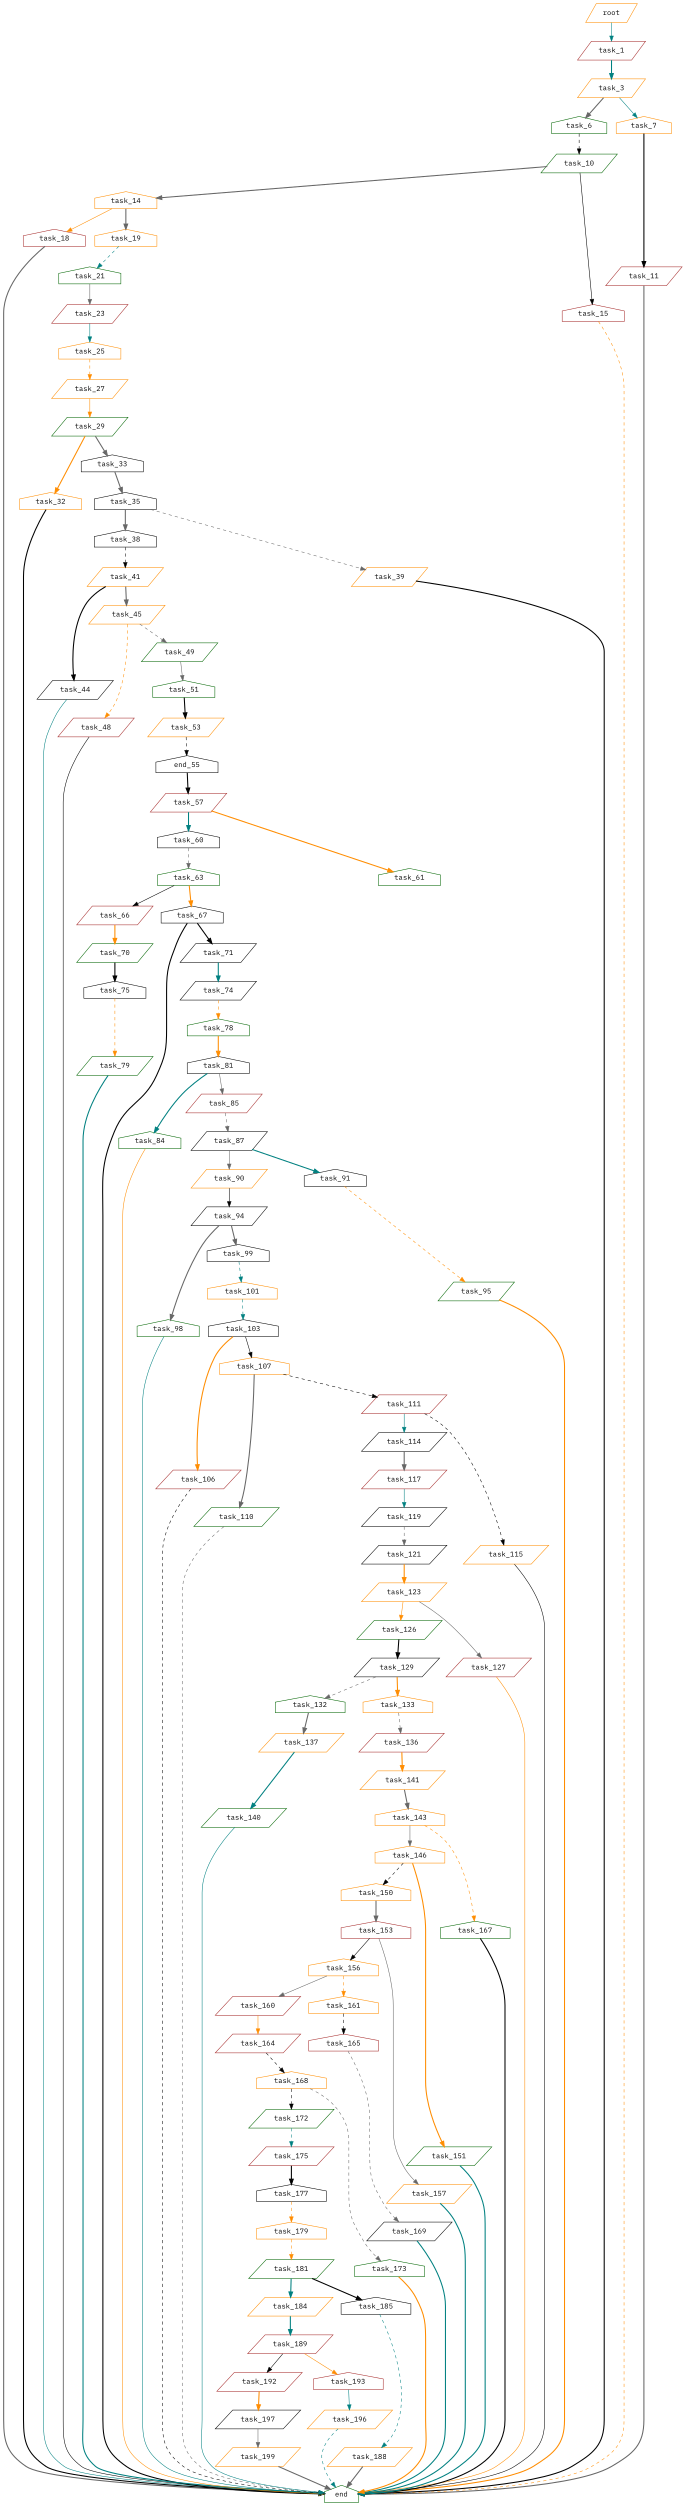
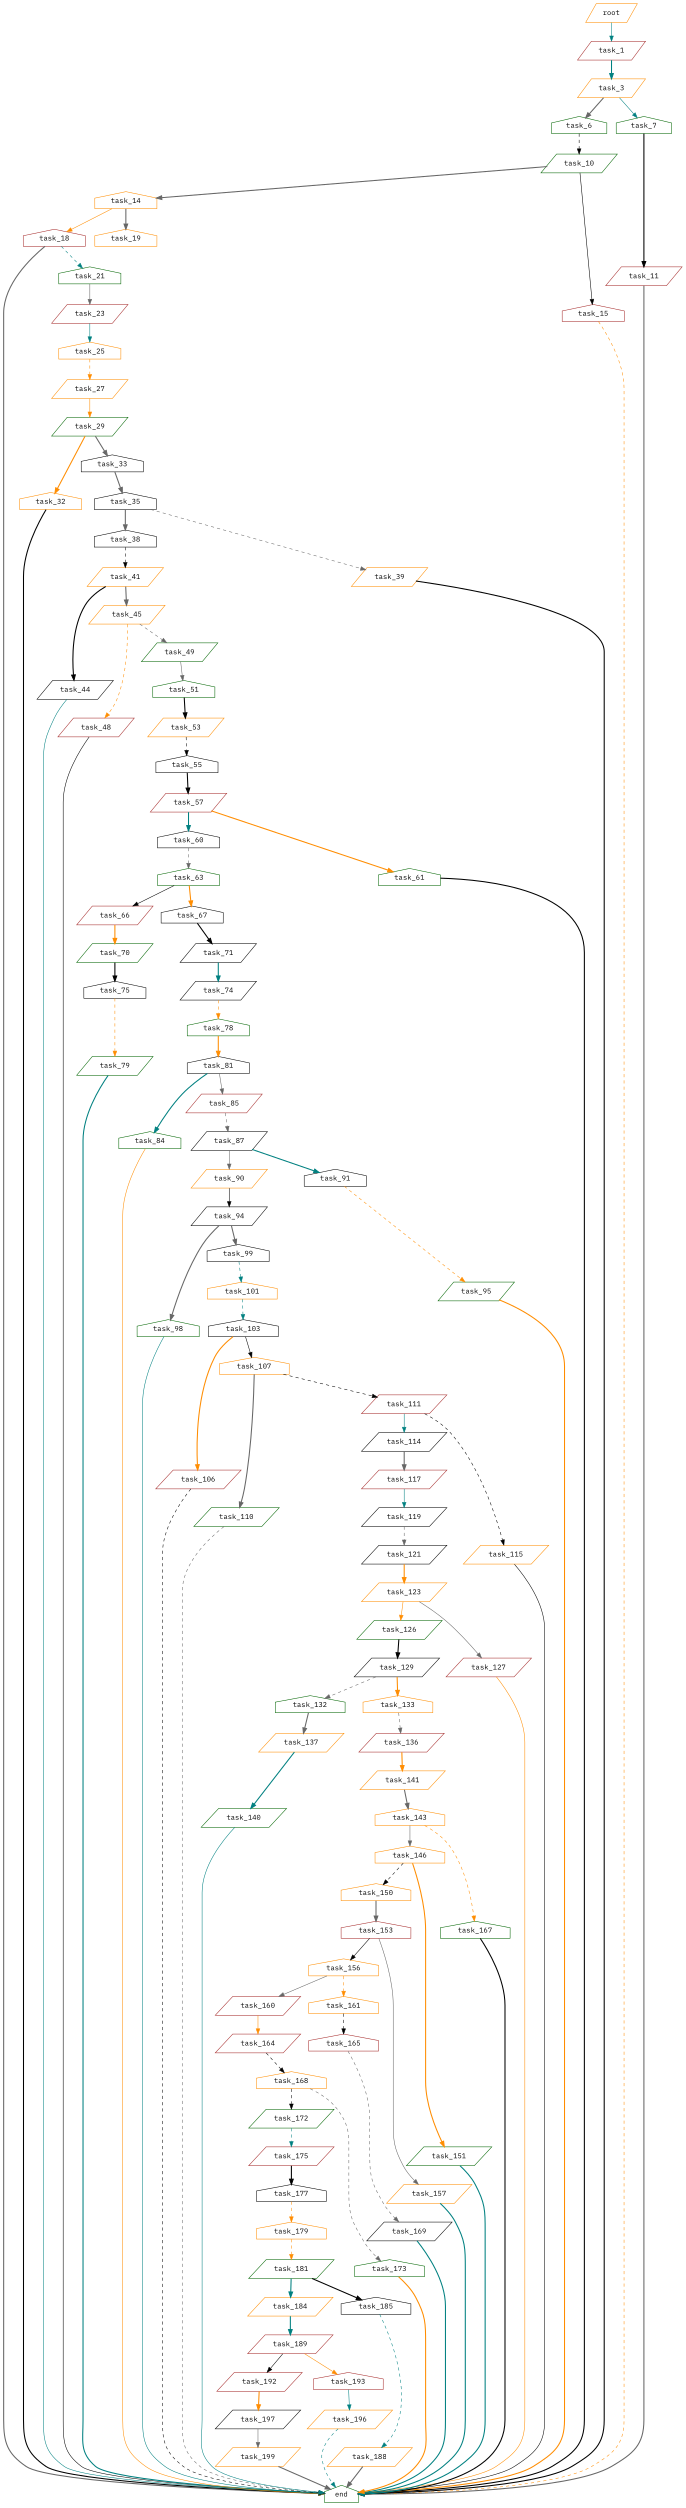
node "task_7": color darkorange -> darkgreen
edge "task_19" -> "task_21": now "task_18" -> "task_21"
node "end_55": label "end_55" -> "task_55"
edge "task_67" -> "end": now "task_61" -> "end"
